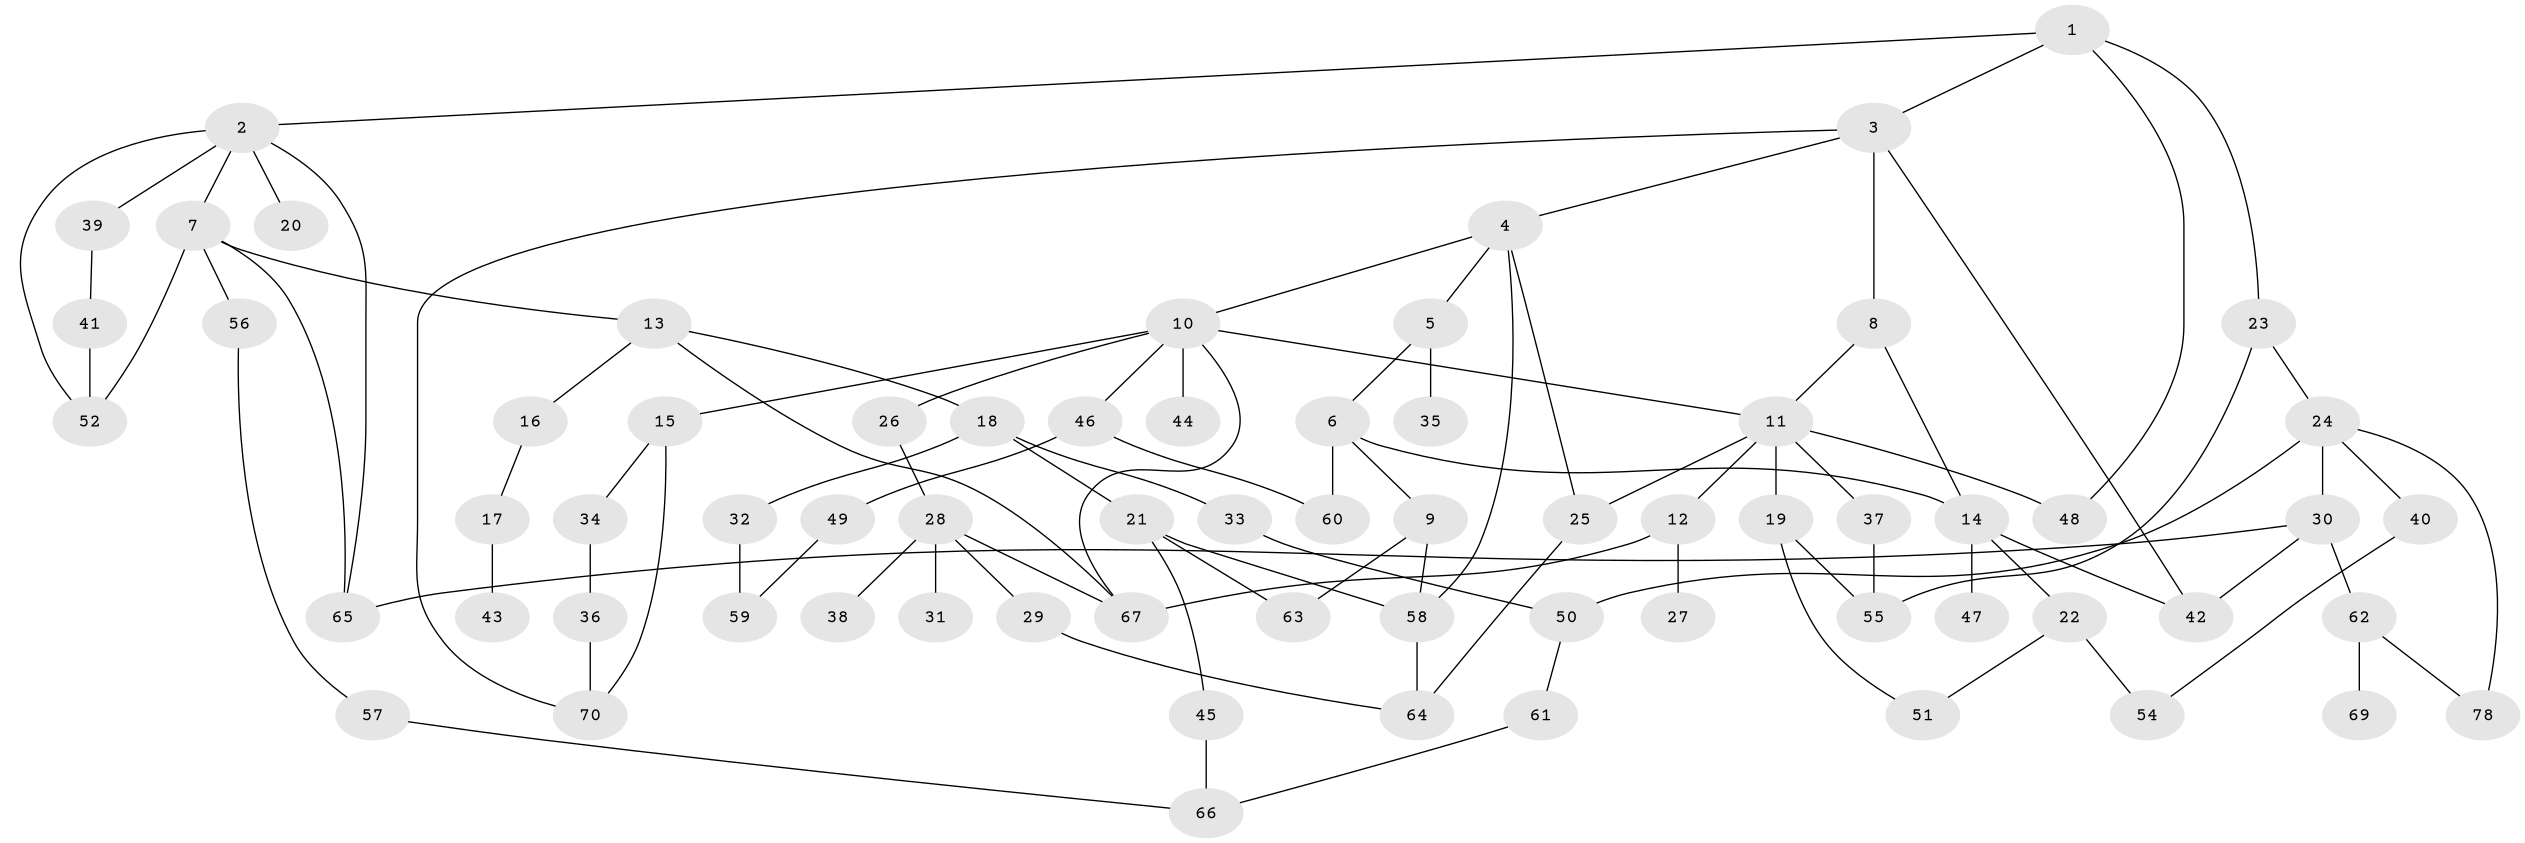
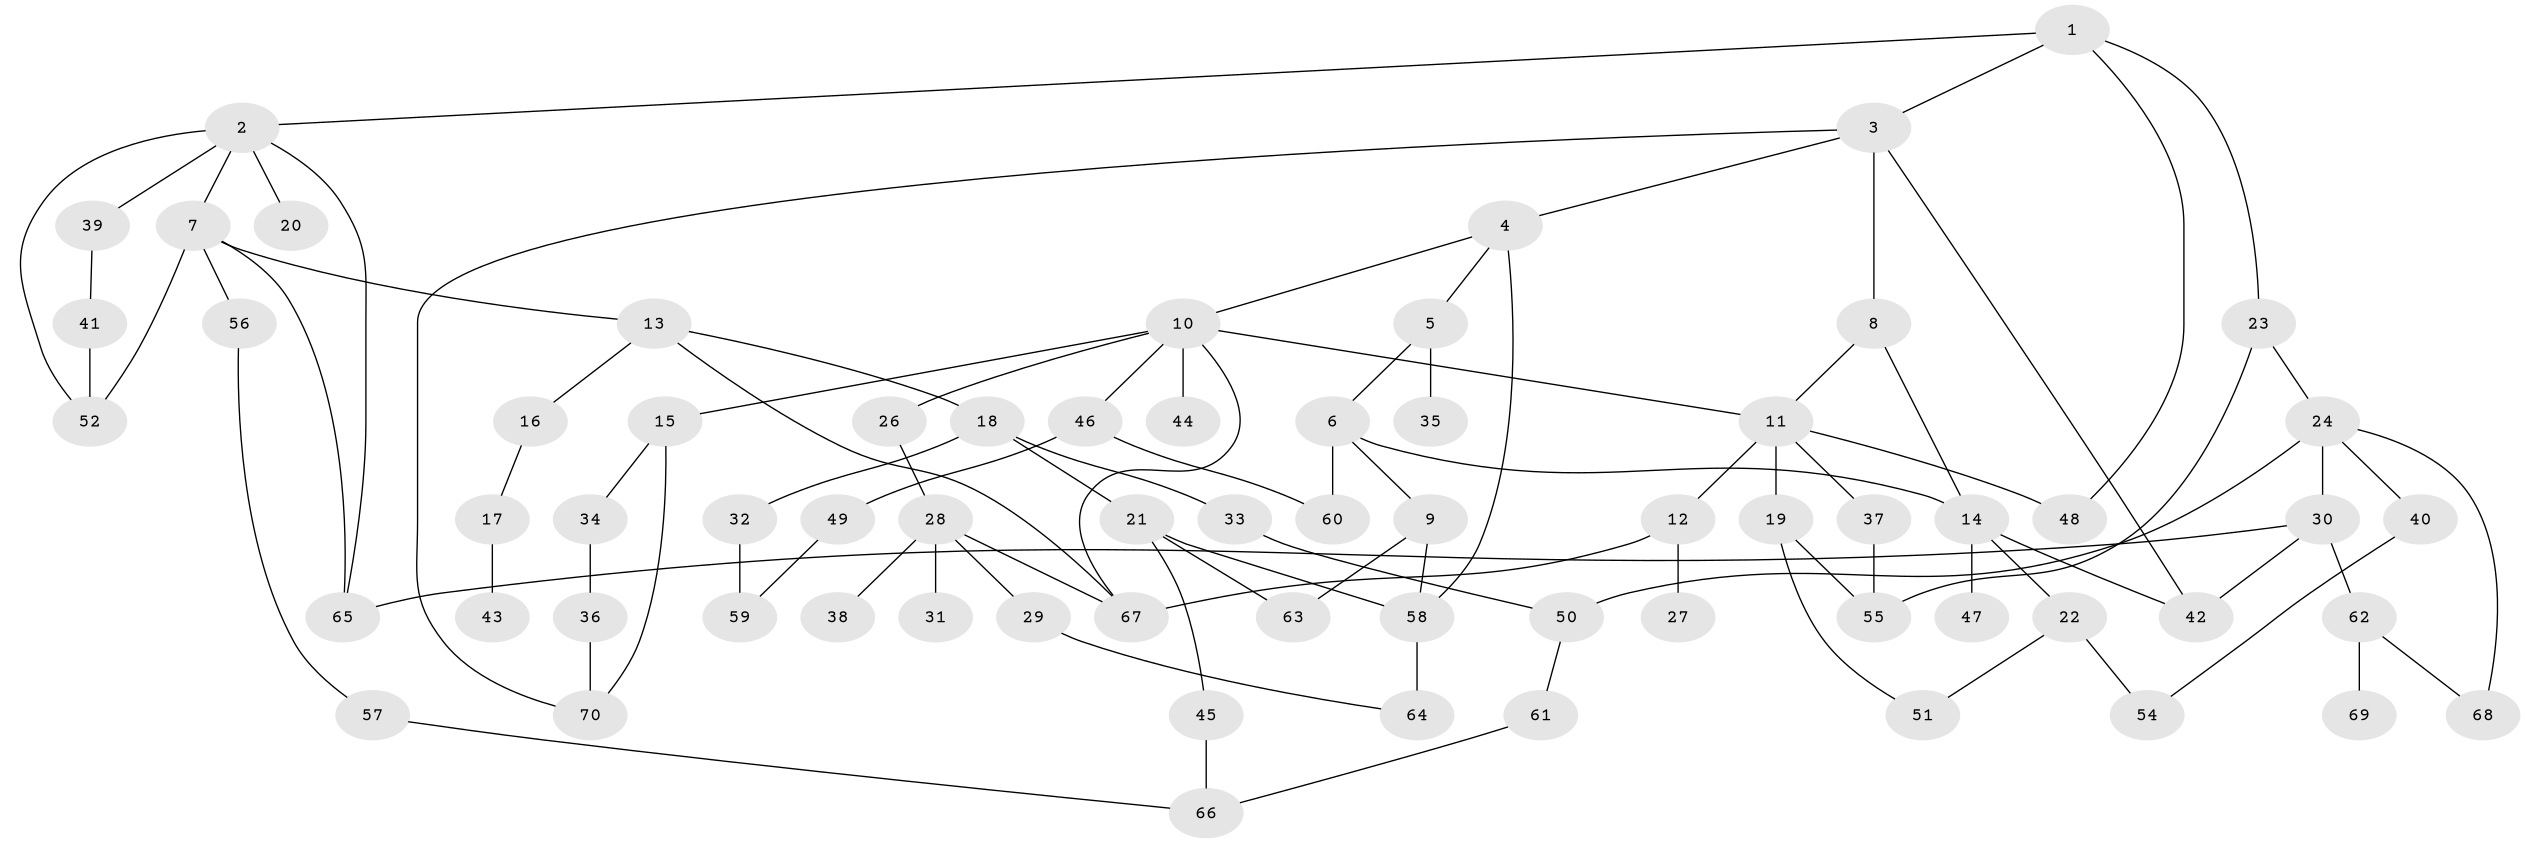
node "25": removed
node "78": label "78" -> "68"
